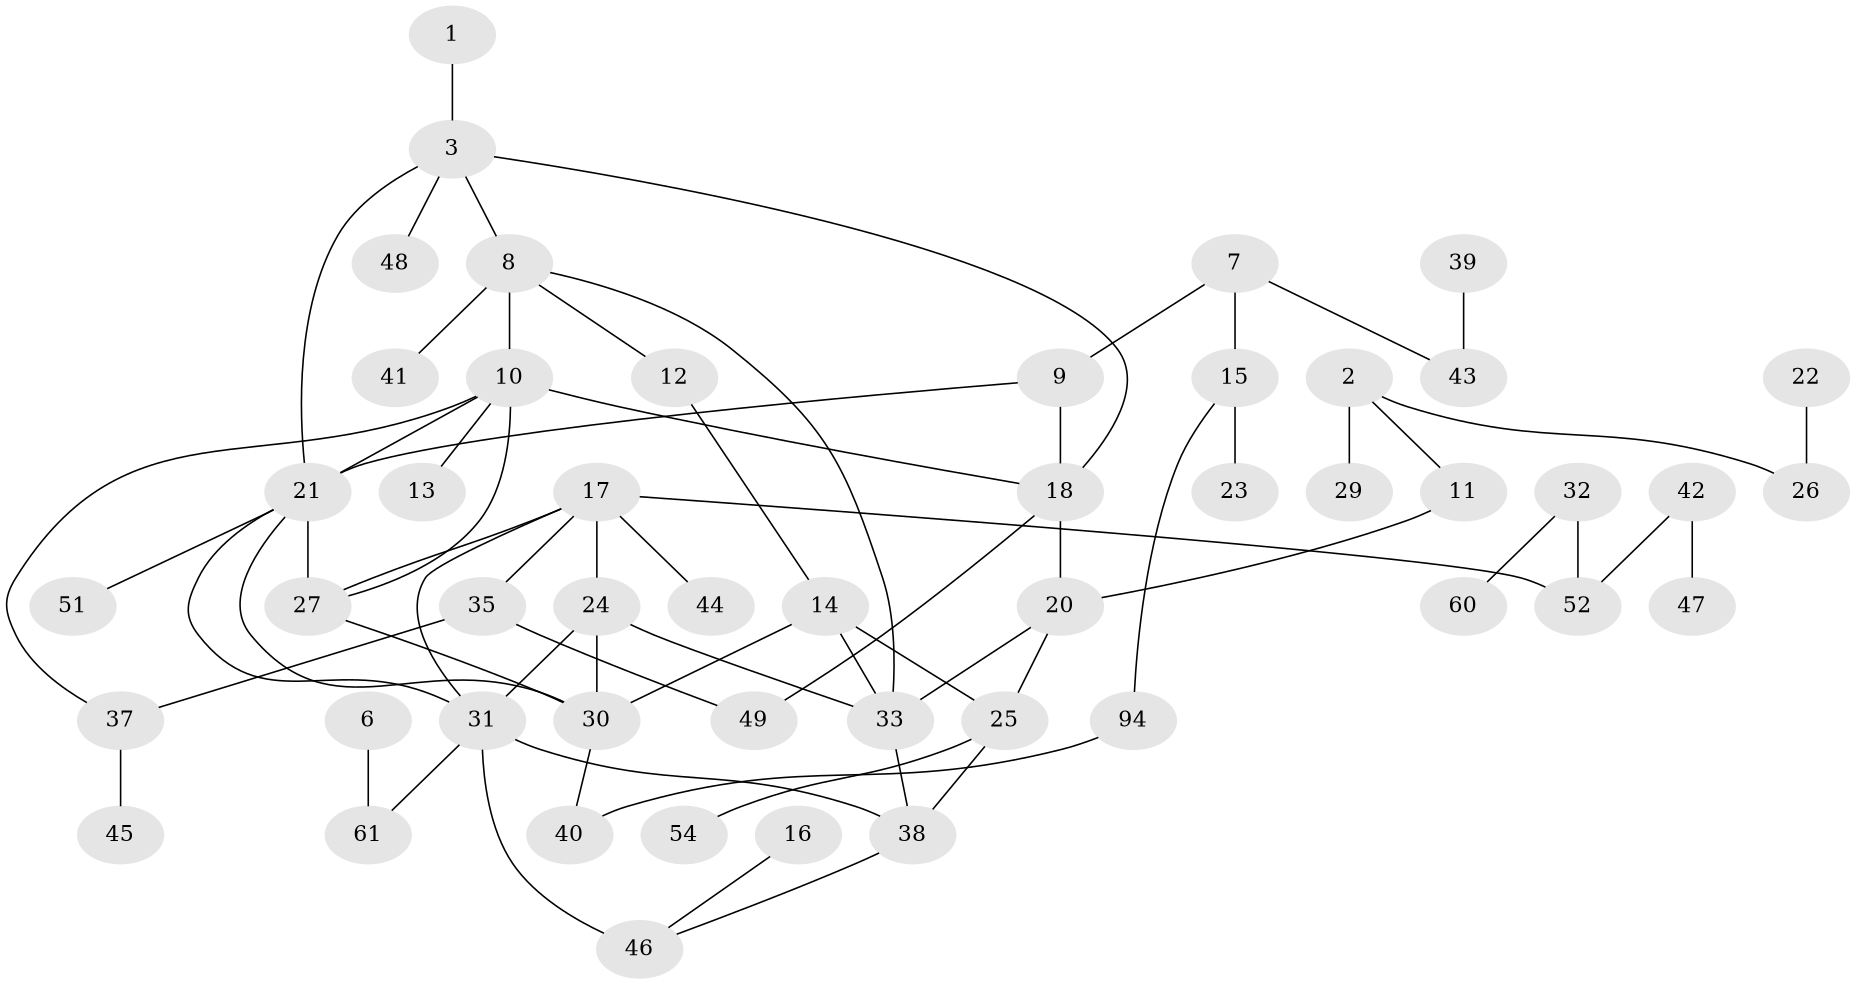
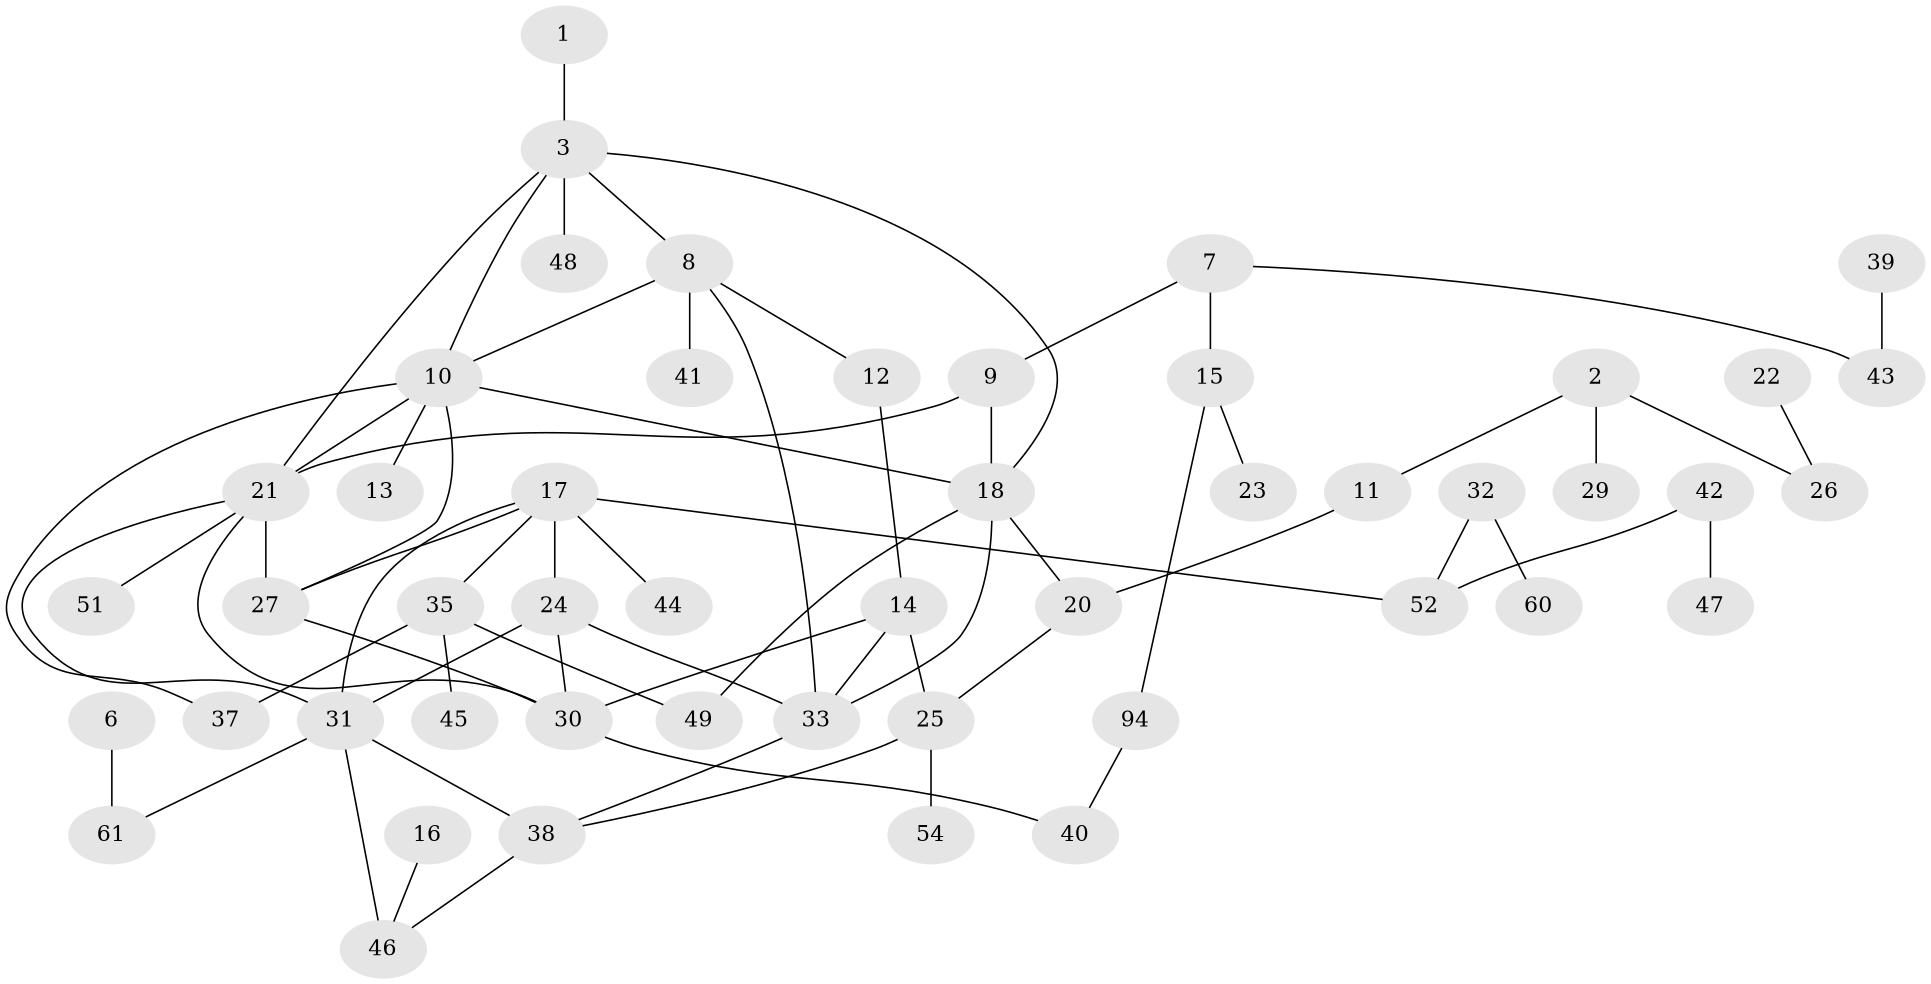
edge "3" -- "10": added
edge "20" -- "33": now "18" -- "33"
edge "37" -- "45": now "35" -- "45"
